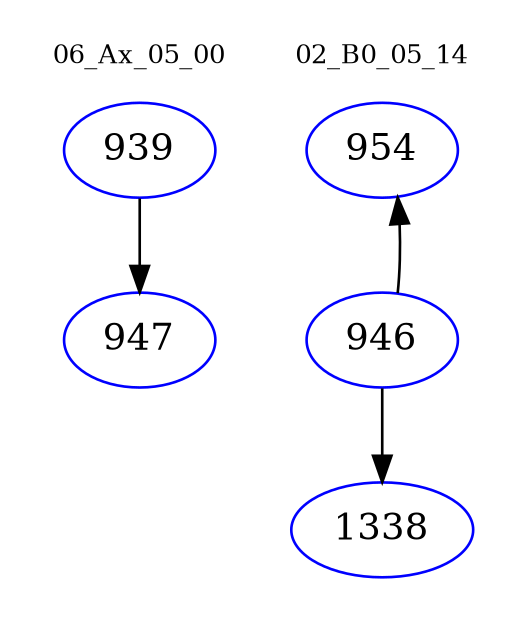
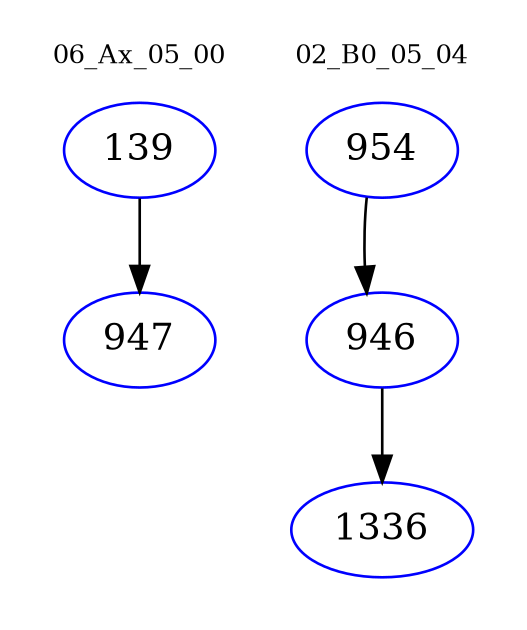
cluster "02_B0_05_14": label "02_B0_05_14" -> "02_B0_05_04"
node "939": label "939" -> "139"
edge "946" -> "954": reversed
node "1338": label "1338" -> "1336"
